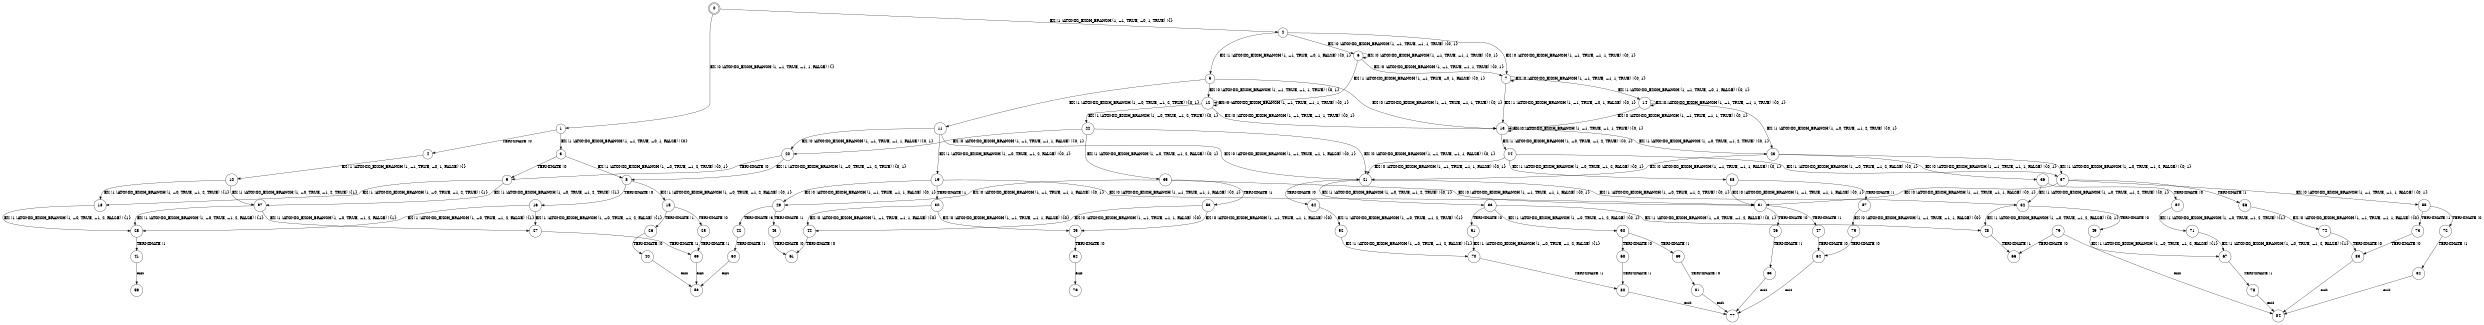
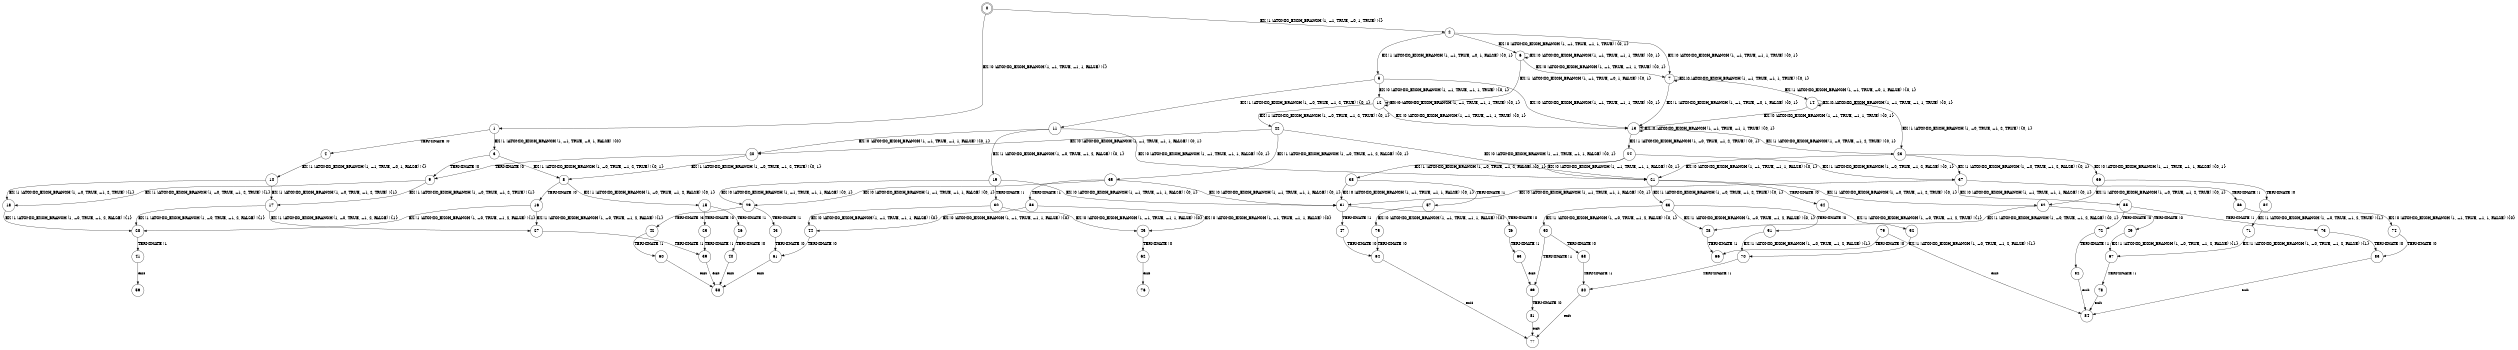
node "97": label "97" -> "17"
edge "61" -> "58": added, label "exit"
edge "63" -> "77": now "63" -> "69"
